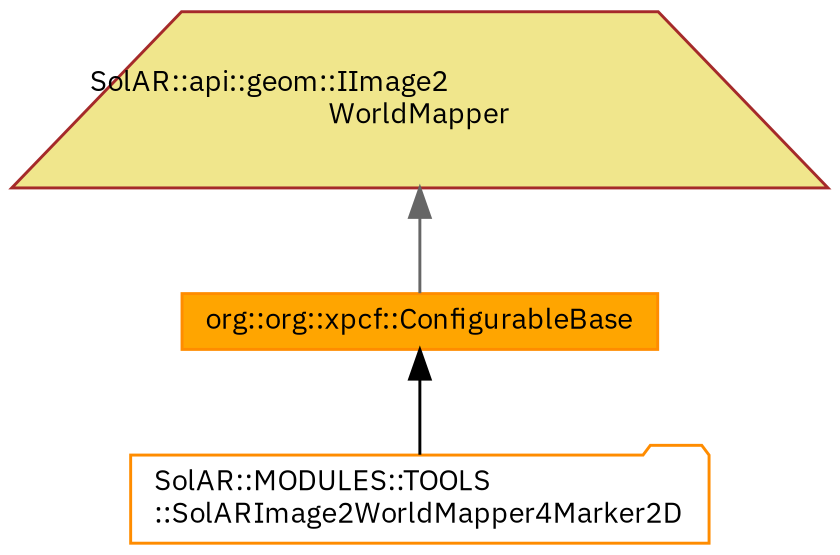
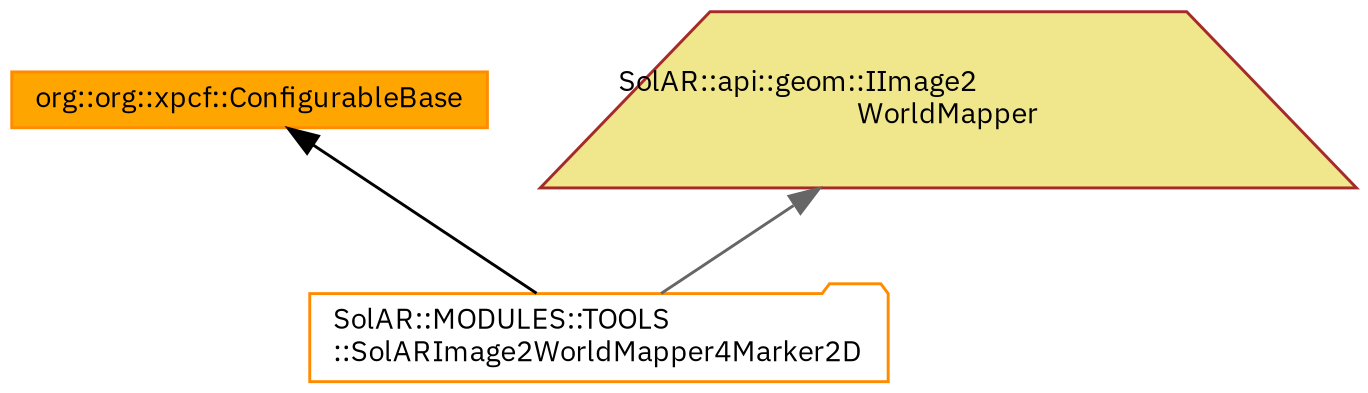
edge "org::org::xpcf::ConfigurableBase" -> "SolAR::api::geom::IImage2 WorldMapper": now "SolAR::MODULES::TOOLS ::SolARImage2WorldMapper4Marker2D" -> "SolAR::api::geom::IImage2 WorldMapper"
